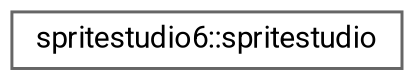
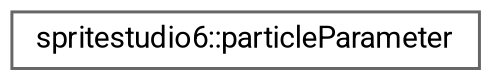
node "spritestudio6::spritestudio": label "spritestudio6::spritestudio" -> "spritestudio6::particleParameter"
